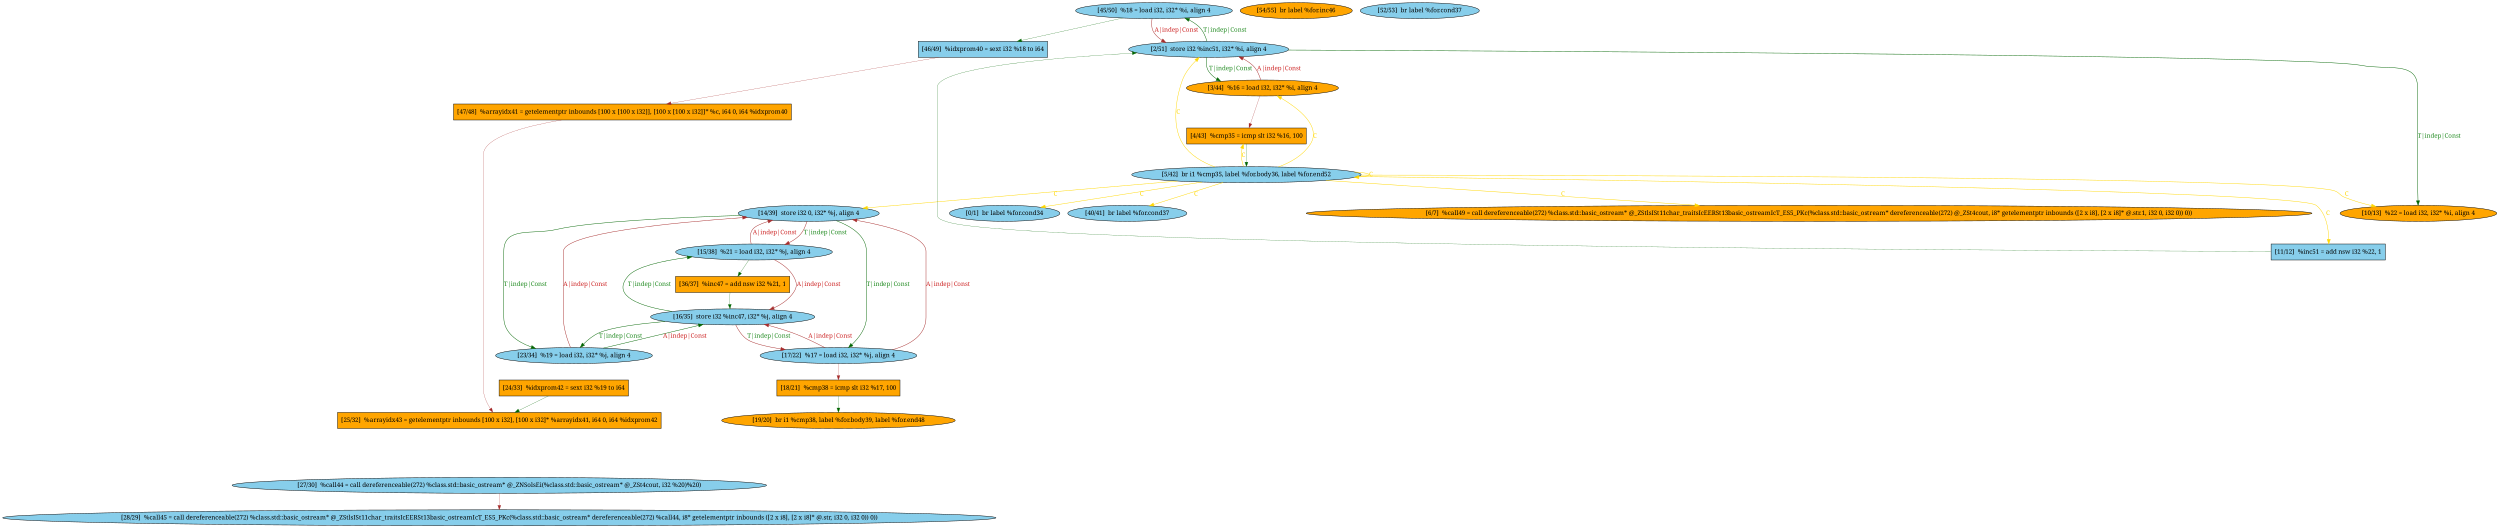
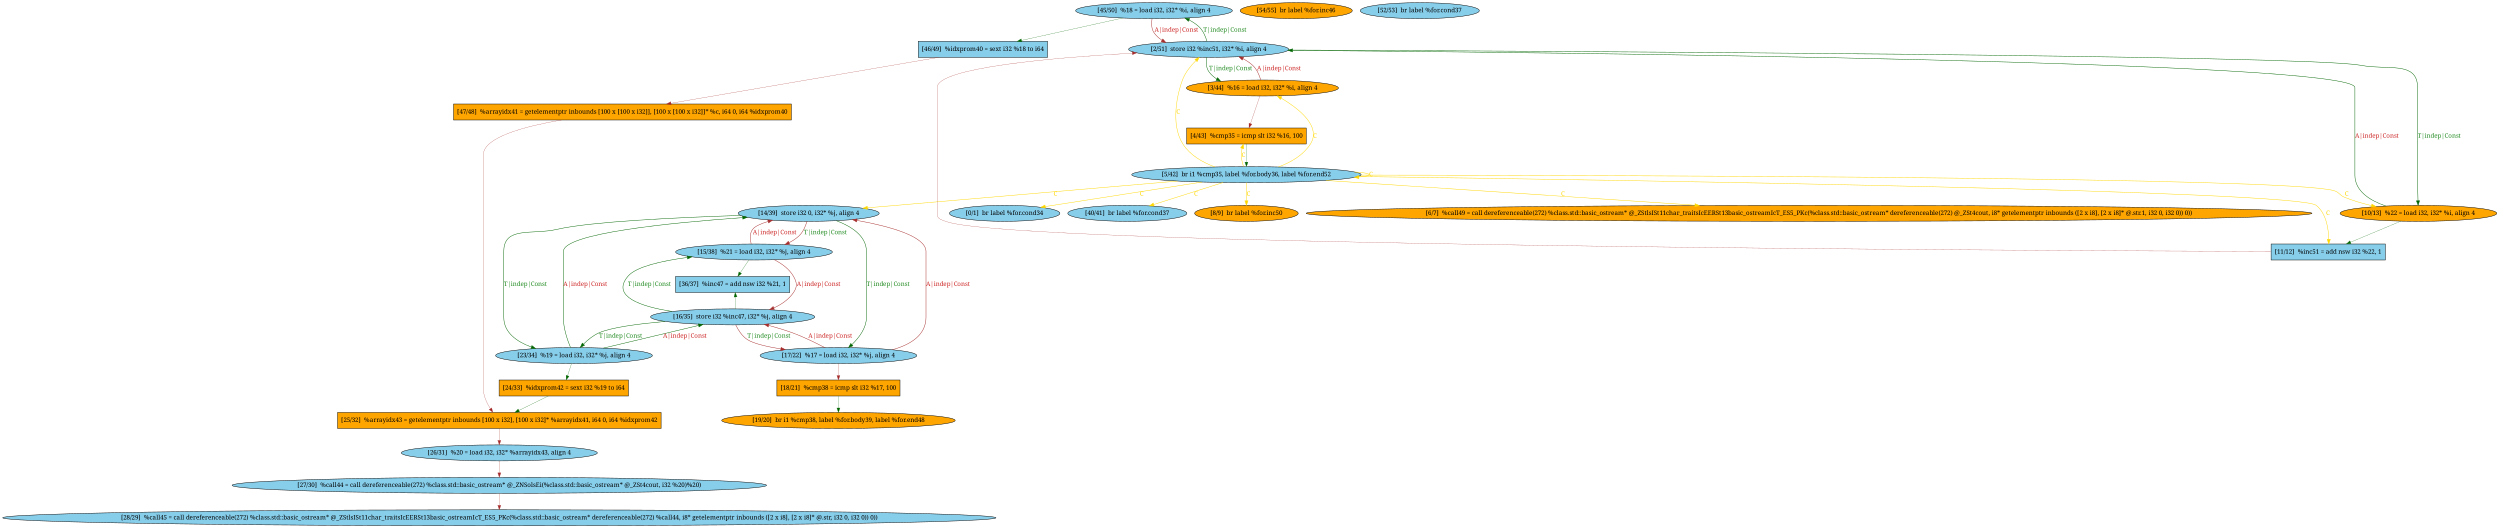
edge "[10/13]  %22 = load i32, i32* %i, align 4" -> "[2/51]  store i32 %inc51, i32* %i, align 4": added, label "A|indep|Const"
node "[8/9]  br label %for.inc50": added
edge "[10/13]  %22 = load i32, i32* %i, align 4" -> "[11/12]  %inc51 = add nsw i32 %22, 1": added
edge "[23/34]  %19 = load i32, i32* %j, align 4" -> "[14/39]  store i32 0, i32* %j, align 4": color brown -> darkgreen
edge "[11/12]  %inc51 = add nsw i32 %22, 1" -> "[2/51]  store i32 %inc51, i32* %i, align 4": color darkgreen -> brown
node "[36/37]  %inc47 = add nsw i32 %21, 1": fillcolor orange -> skyblue
edge "[36/37]  %inc47 = add nsw i32 %21, 1" -> "[16/35]  store i32 %inc47, i32* %j, align 4": reversed
edge "[23/34]  %19 = load i32, i32* %j, align 4" -> "[24/33]  %idxprom42 = sext i32 %19 to i64": added
node "[26/31]  %20 = load i32, i32* %arrayidx43, align 4": added
